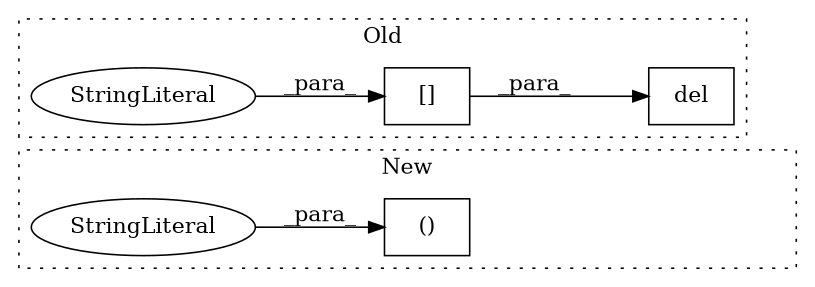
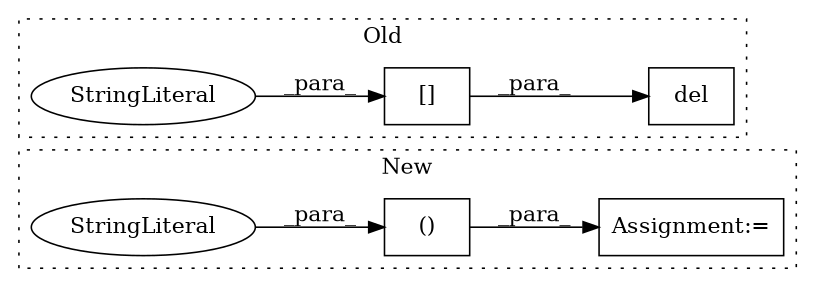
node "Assignment:=": added
